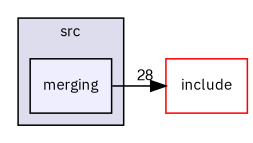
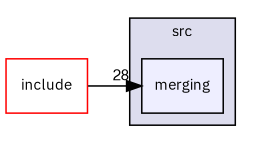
edge "merging" -> "include": reversed
